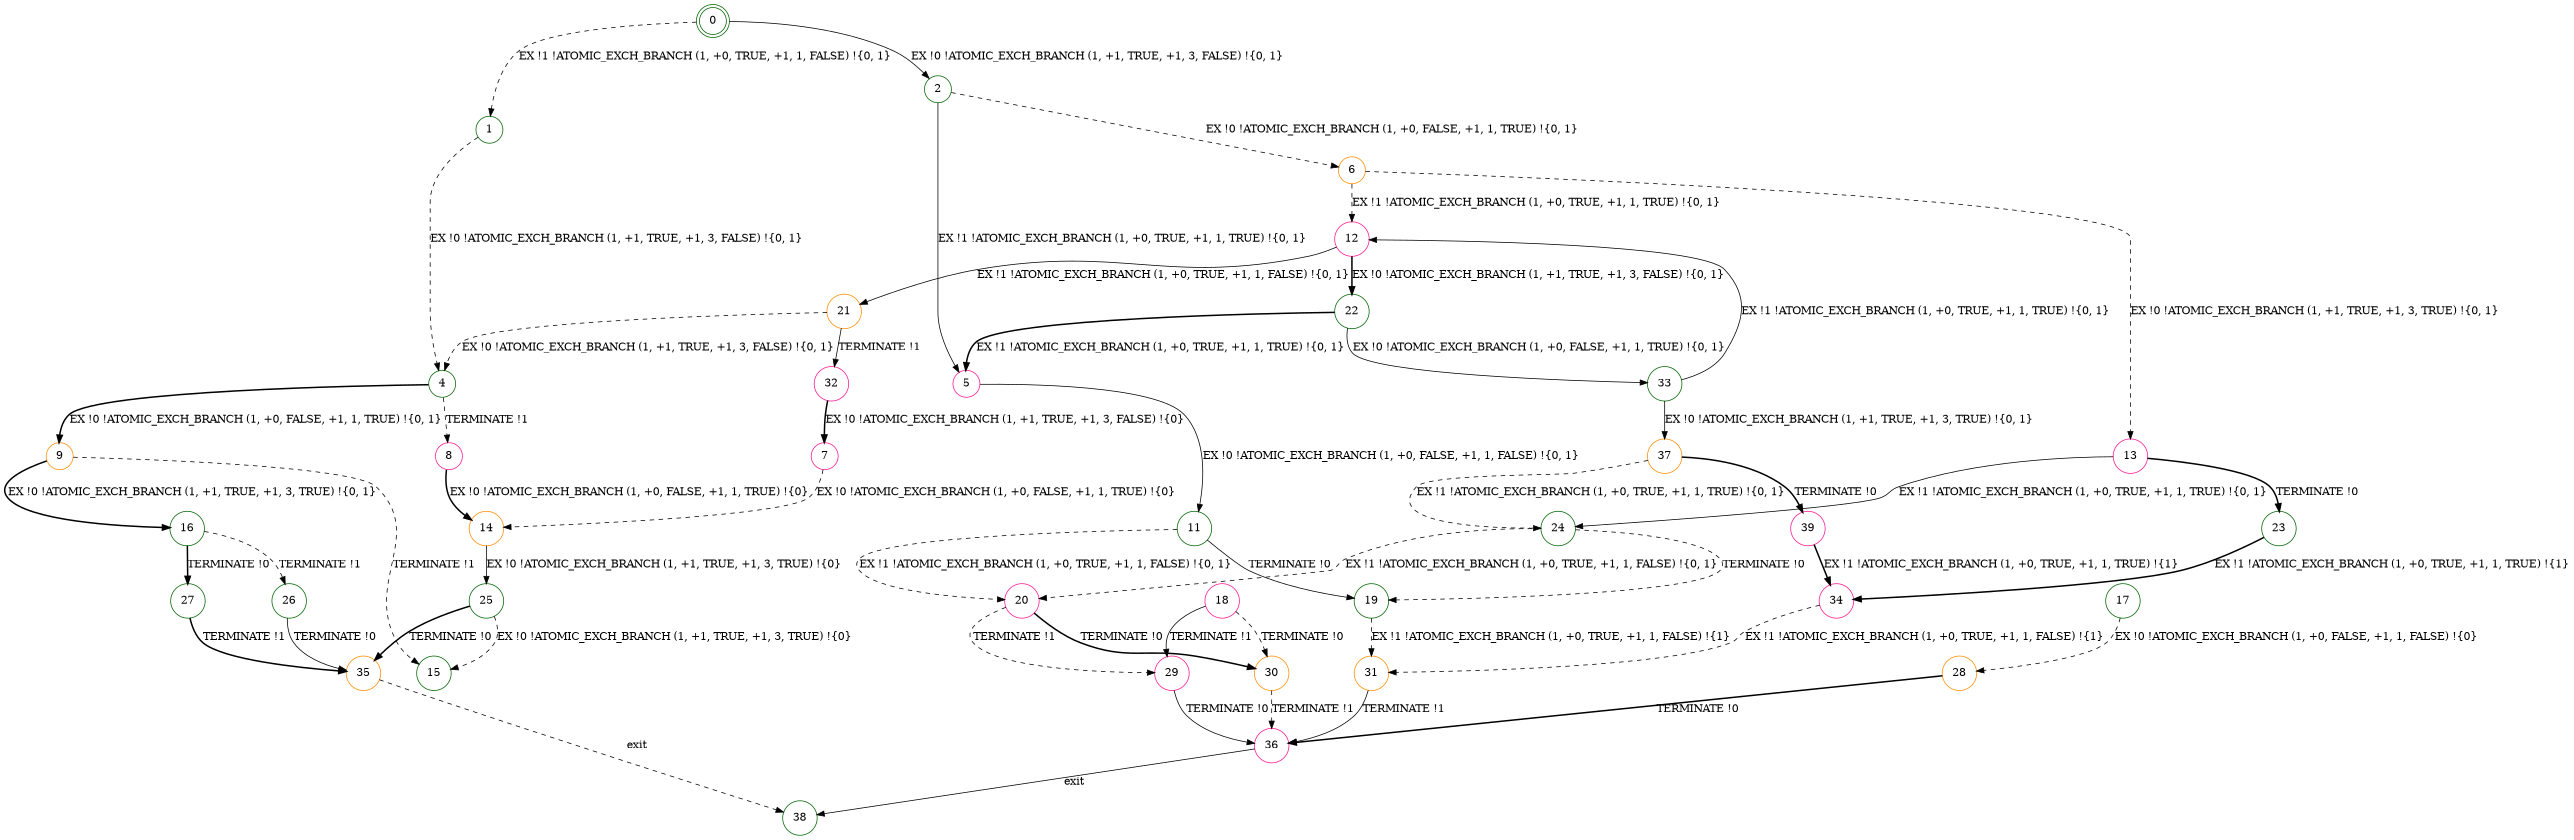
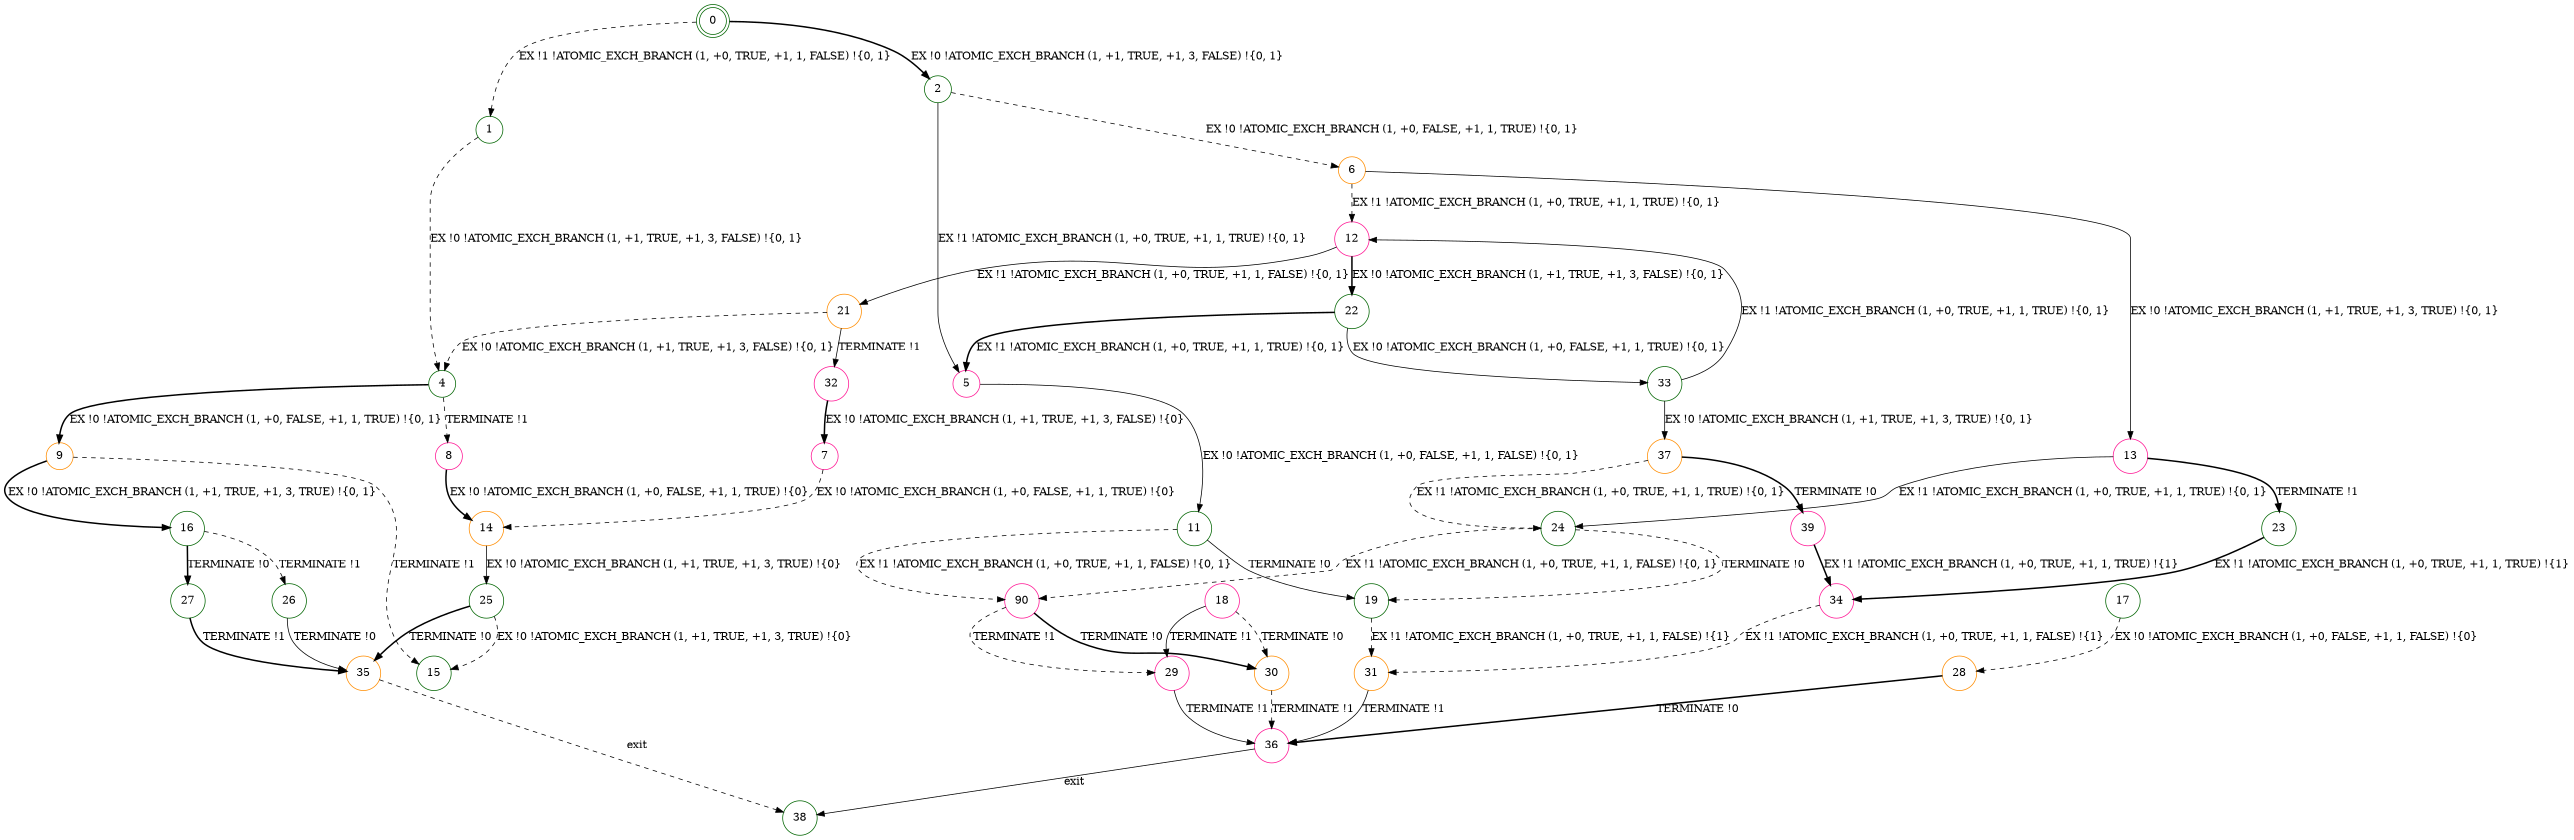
edge "0" -> "2": style solid -> bold
edge "6" -> "13": style dashed -> solid
edge "13" -> "23": label "TERMINATE !0" -> "TERMINATE !1"
node "20": label "20" -> "90"
edge "29" -> "36": label "TERMINATE !0" -> "TERMINATE !1"
